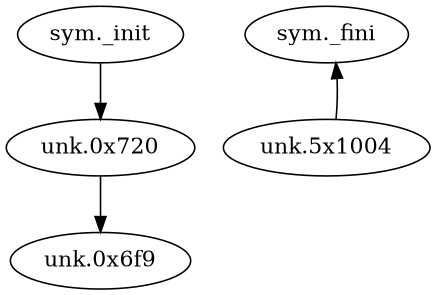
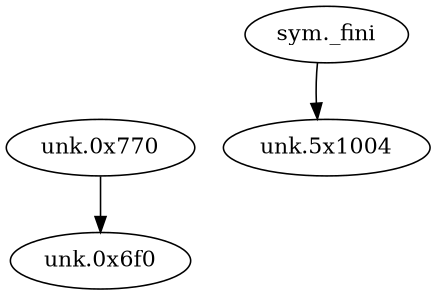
node "sym._init": removed
edge "unk.5x1004" -> "sym._fini": reversed
node "unk.0x720": label "unk.0x720" -> "unk.0x770"
node "unk.0x6f9": label "unk.0x6f9" -> "unk.0x6f0"
